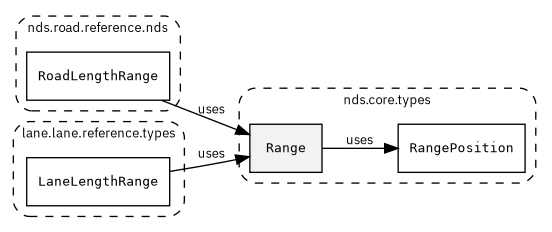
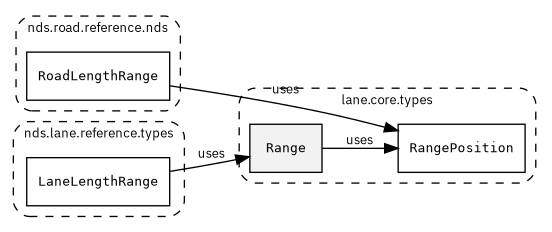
cluster "nds.core.types": label "nds.core.types" -> "lane.core.types"
edge "RoadLengthRange" -> "Range": now "RoadLengthRange" -> "RangePosition"
cluster "lane.lane.reference.types": label "lane.lane.reference.types" -> "nds.lane.reference.types"
